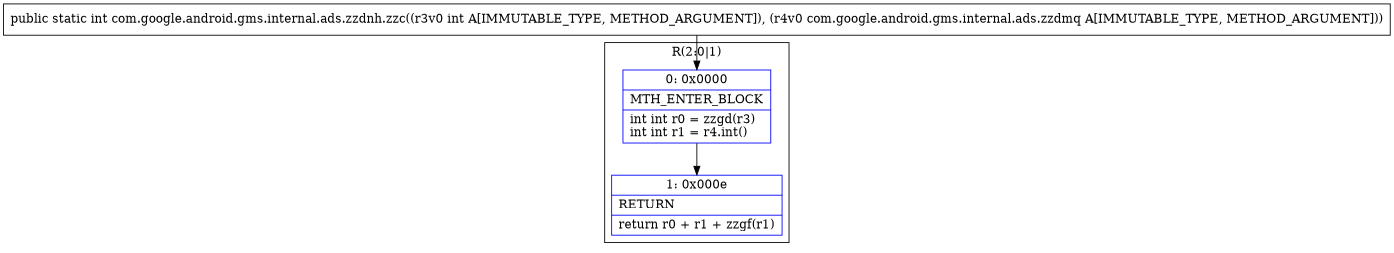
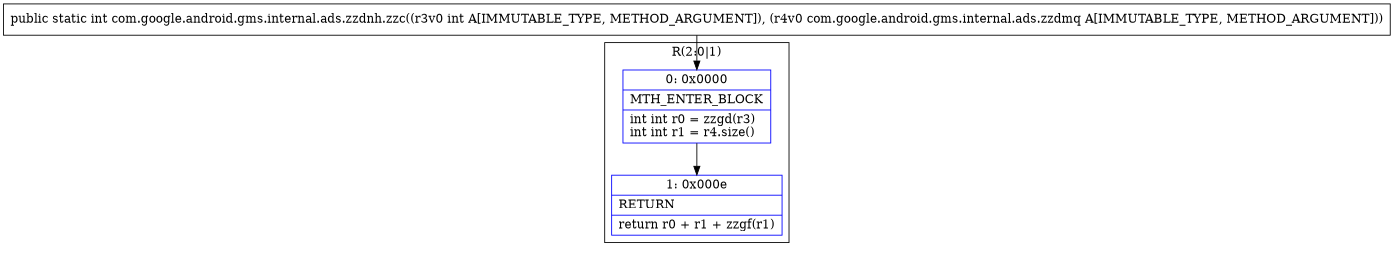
node "0: 0x0000": text "int int r1 = r4.int()" -> "int int r1 = r4.size()"
